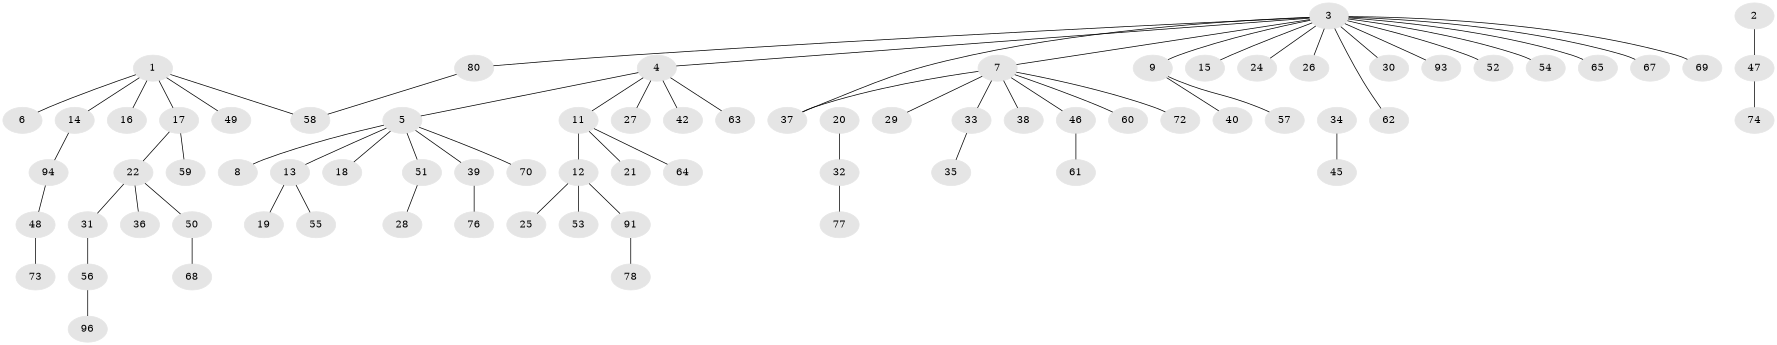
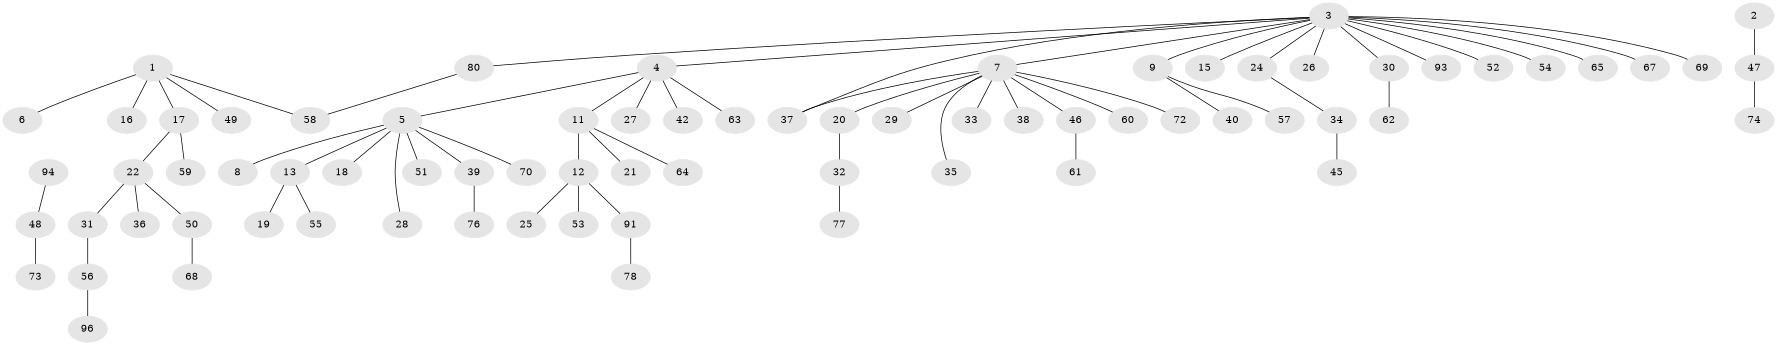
edge "3" -- "62": now "30" -- "62"
edge "7" -- "20": added
edge "24" -- "34": added
node "14": removed
edge "33" -- "35": now "7" -- "35"
edge "51" -- "28": now "5" -- "28"
